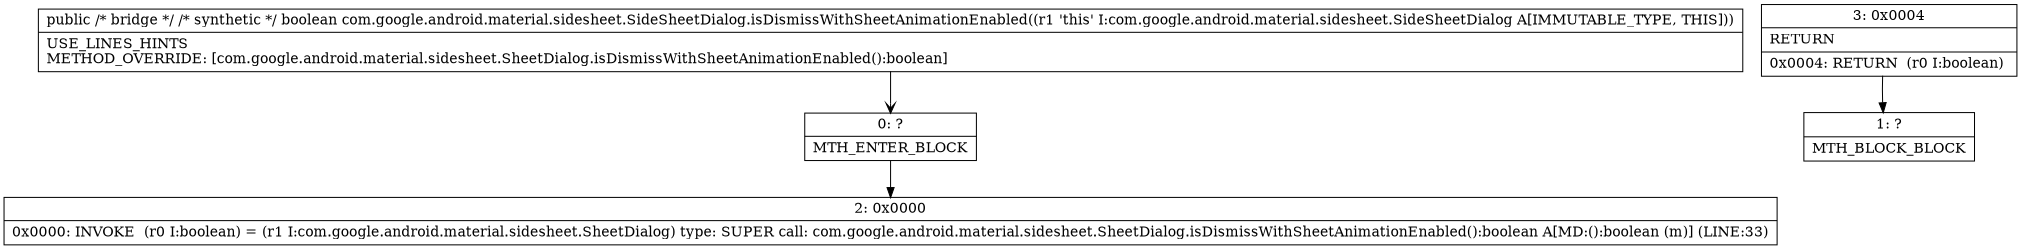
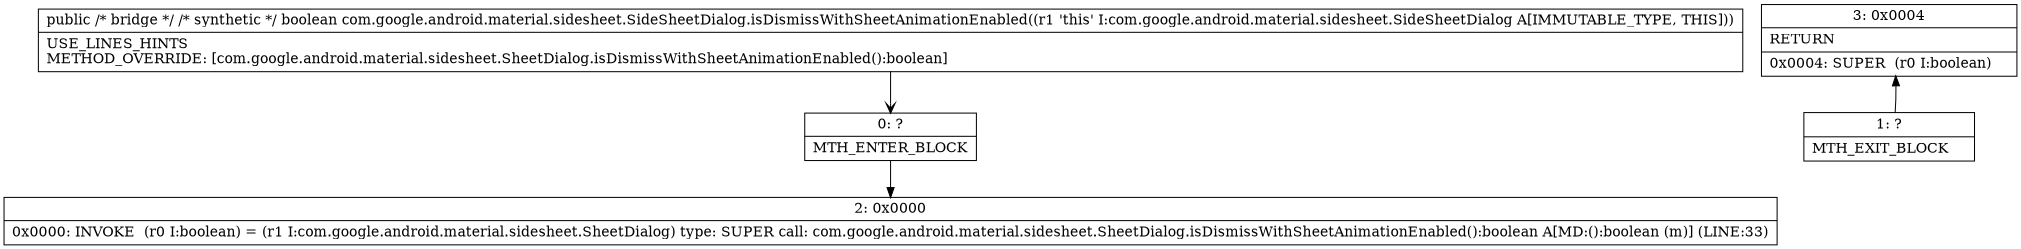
node "3: 0x0004": text "0x0004: RETURN  (r0 I:boolean)" -> "0x0004: SUPER  (r0 I:boolean)"
edge "3: 0x0004" -> "1: ?": reversed
node "1: ?": text "MTH_BLOCK_BLOCK" -> "MTH_EXIT_BLOCK"
